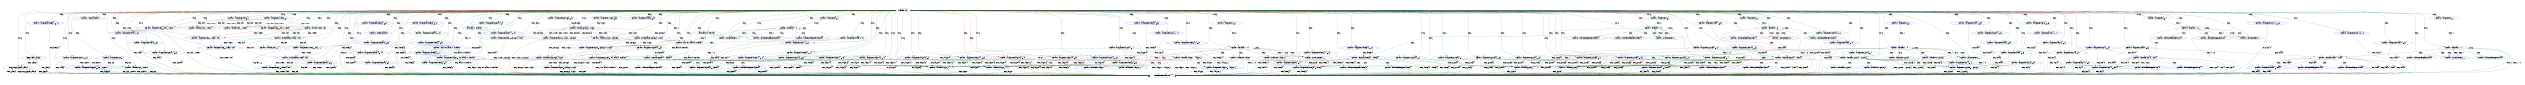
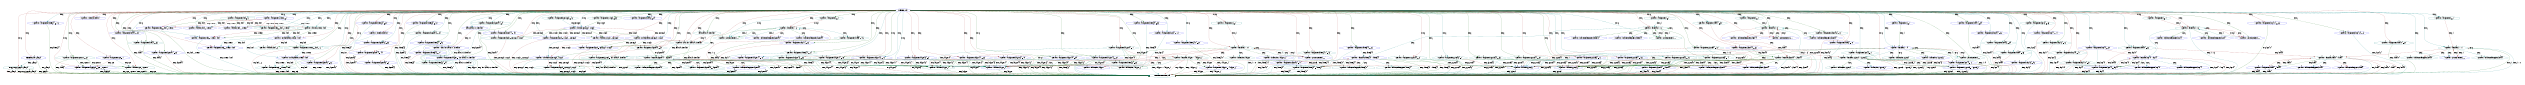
edge "(METHOD,wkv)" -> "(<operator>.assignment,bioeejj[5] = 77)": removed, label "DDG:"
edge "(METHOD,wkv)" -> "(<operator>.assignment,fzpck = qmvcqyd - wvqqlr)": now "(<operator>.assignment,bdypor[4] = 12)" -> "(<operator>.assignment,fzpck = qmvcqyd - wvqqlr)"
edge "(METHOD,wkv)" -> "(<operator>.assignment,bsaf[5] = 96)": now "(<operator>.lessThan,i < 8)" -> "(<operator>.assignment,bsaf[5] = 96)"
node "(calloc,eip(10, sizeof(int)))": label "(calloc,eip(10, sizeof(int)))" -> "(calloc,calloc(10, sizeof(int)))"
node "(PARAM,char* yfhnyd)": label "(PARAM,char* yfhnyd)" -> "(METHOD,char* yfhnyd)"
edge "(<operator>.assignment,fzpck = qmvcqyd / wvqqlr)" -> "(METHOD_RETURN,void)": label "DDG: wvqqlr + qmvcqyd" -> "DDG: qmvcqyd / wvqqlr"
